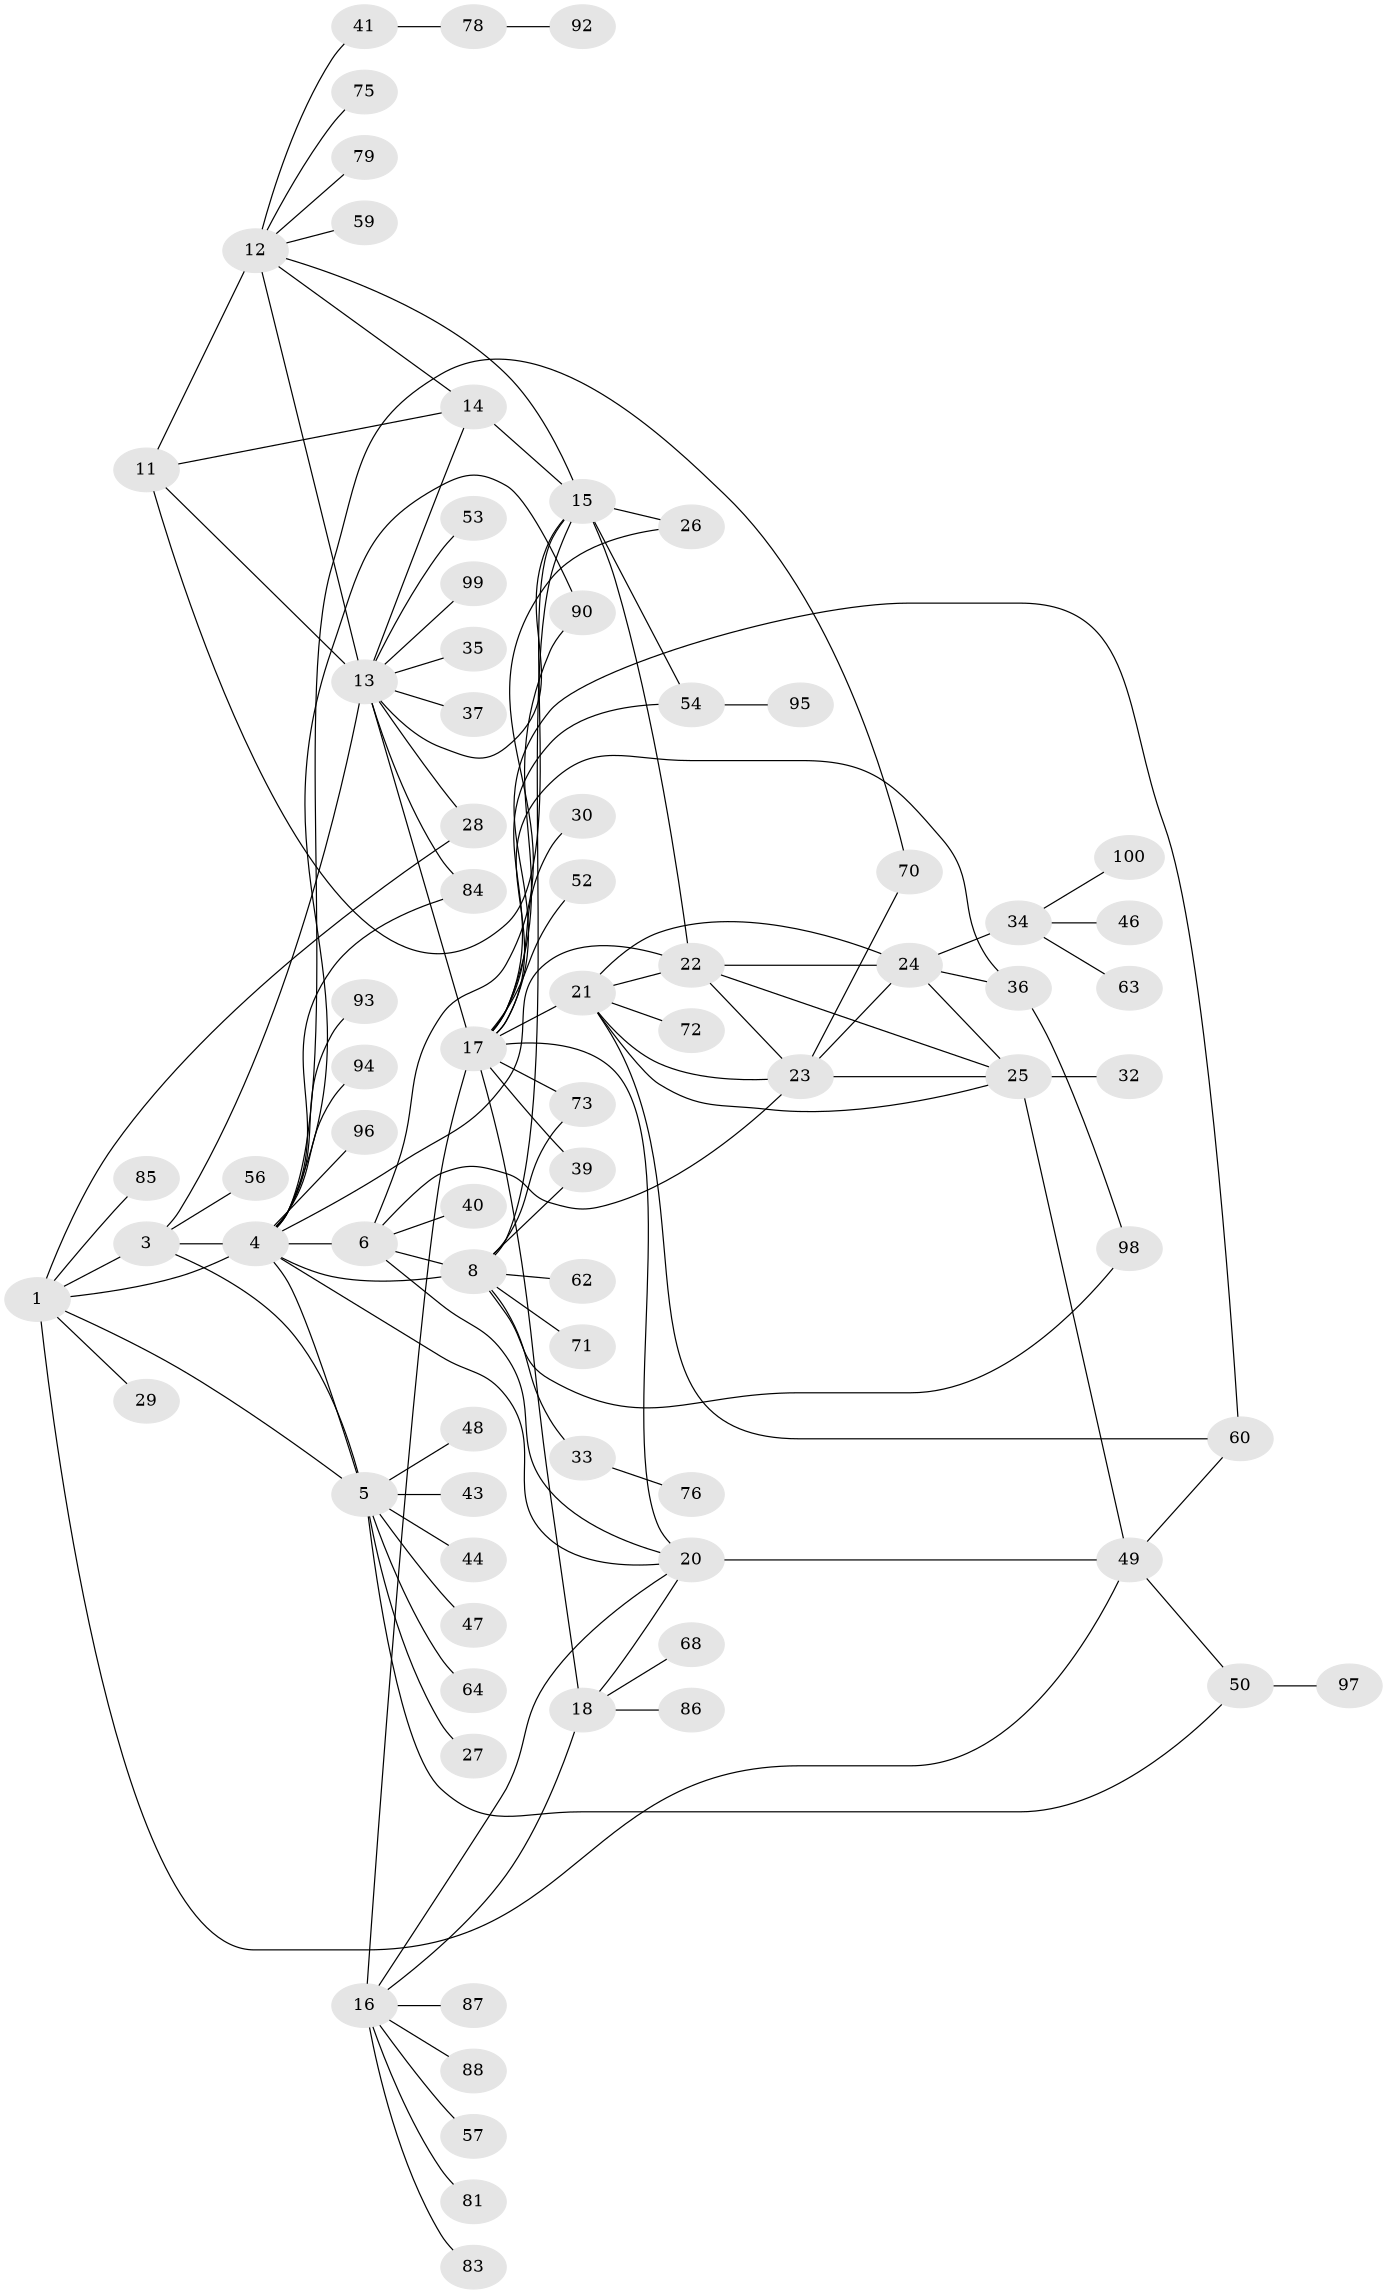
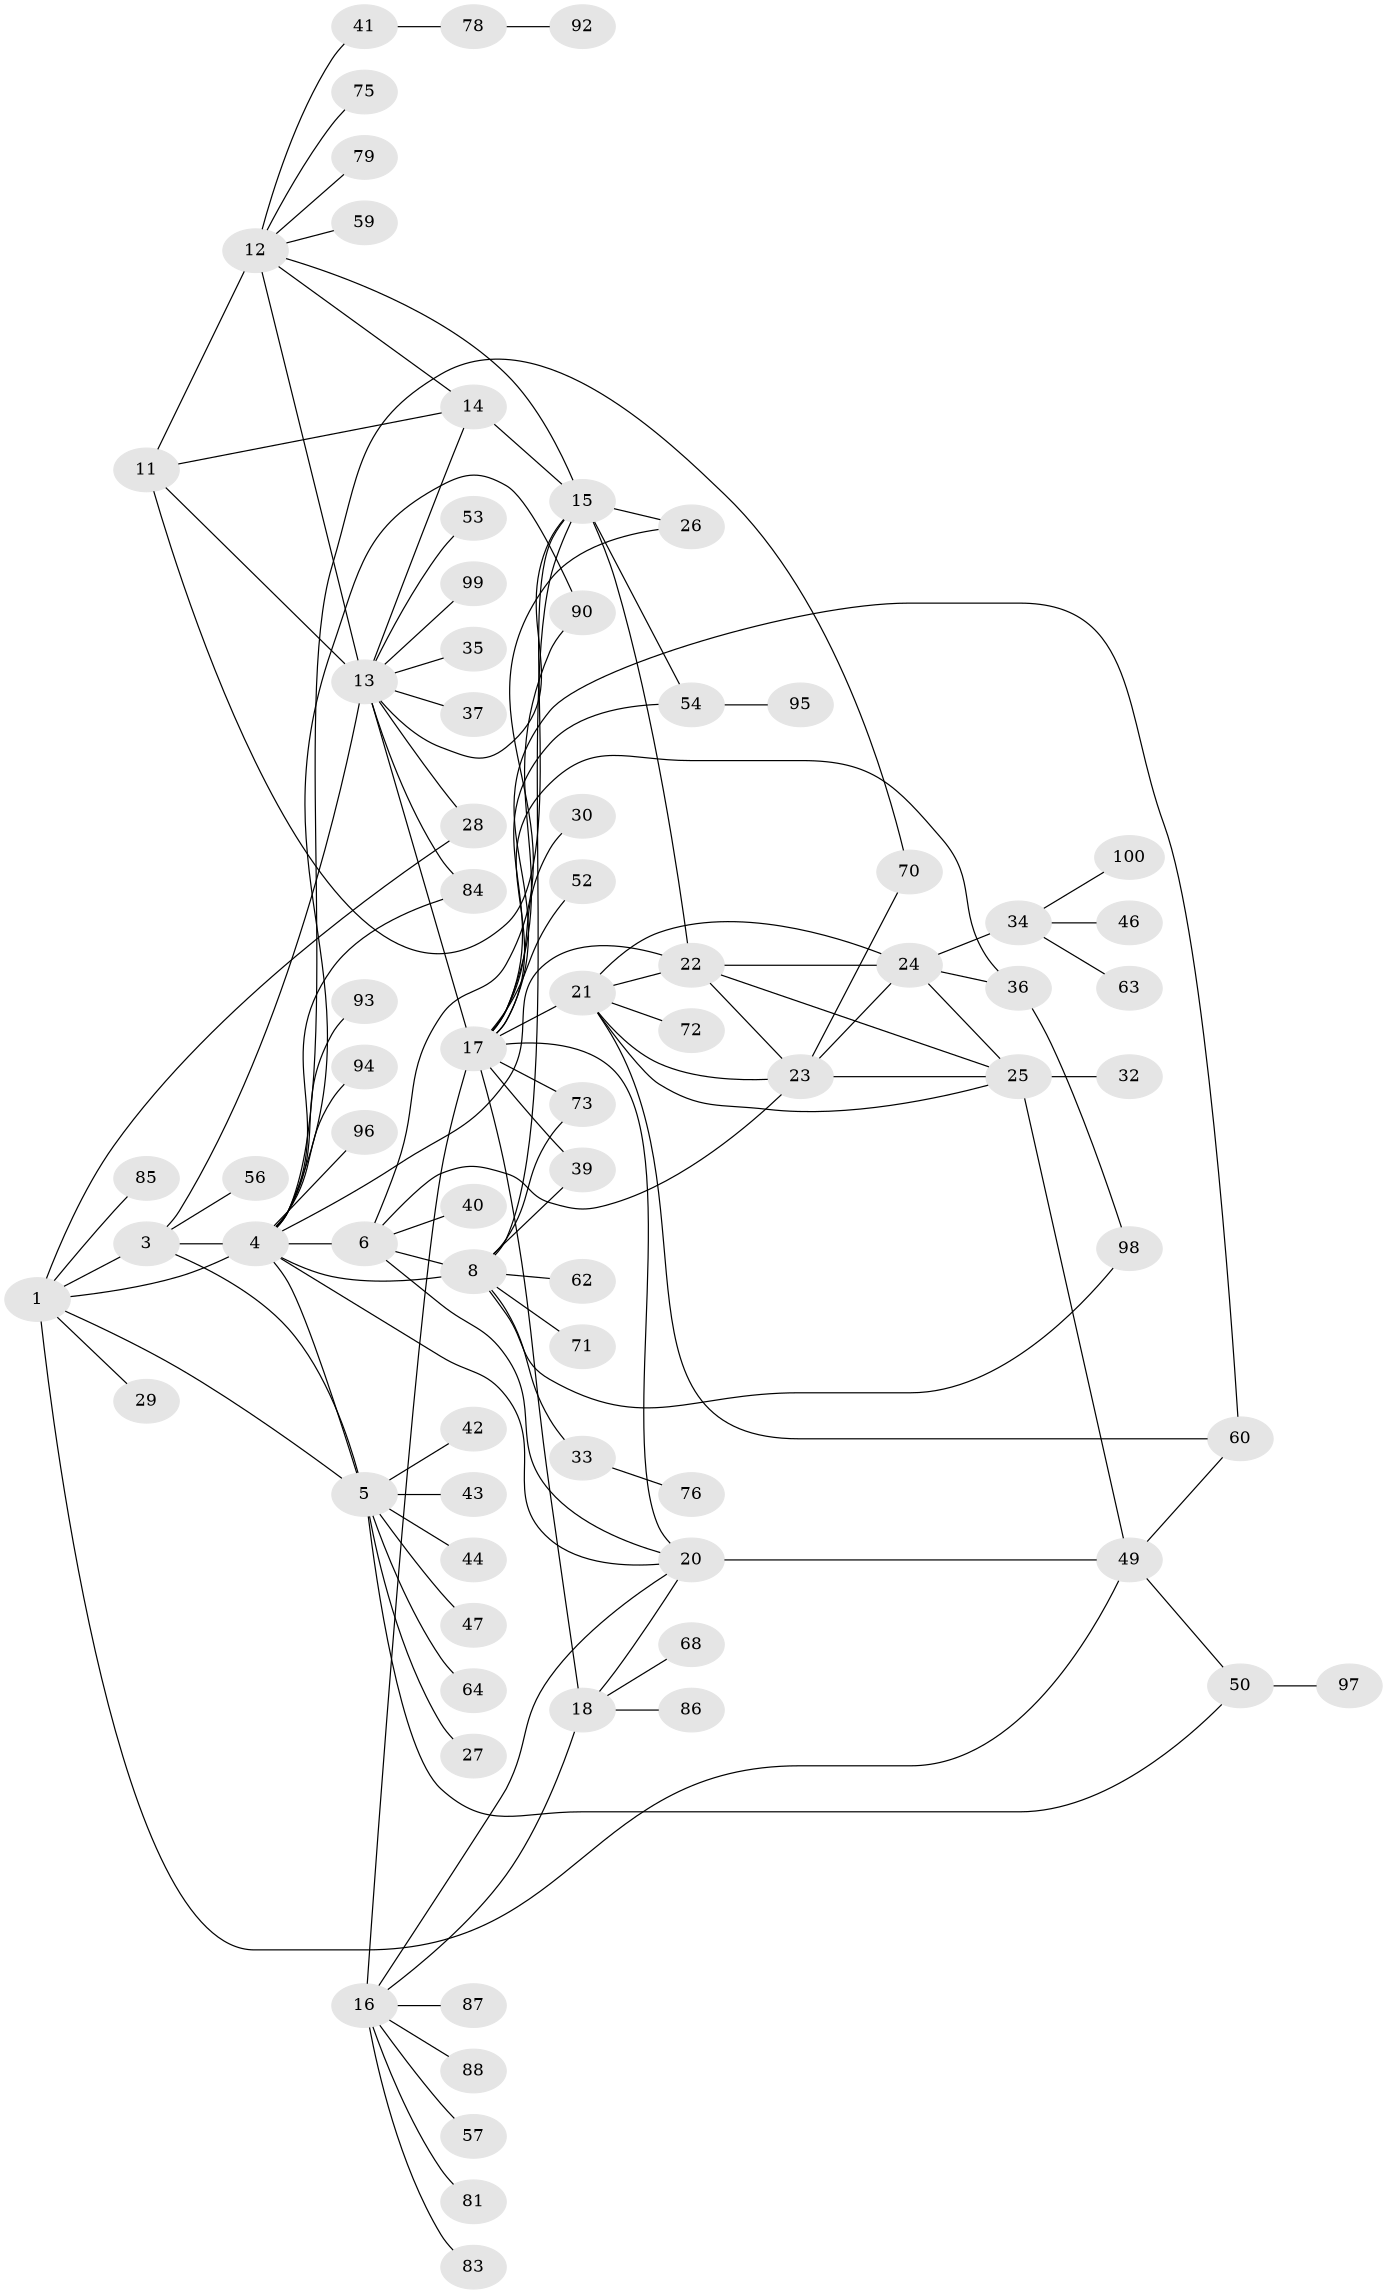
node "48": label "48" -> "42"
